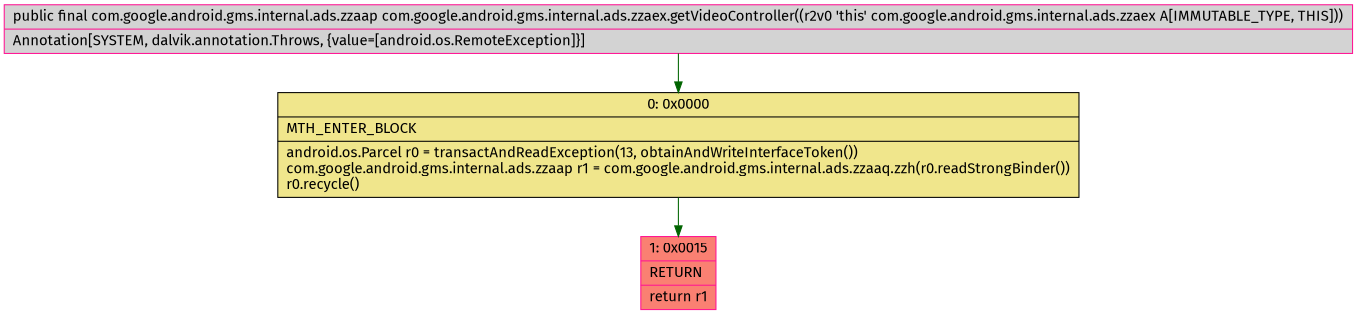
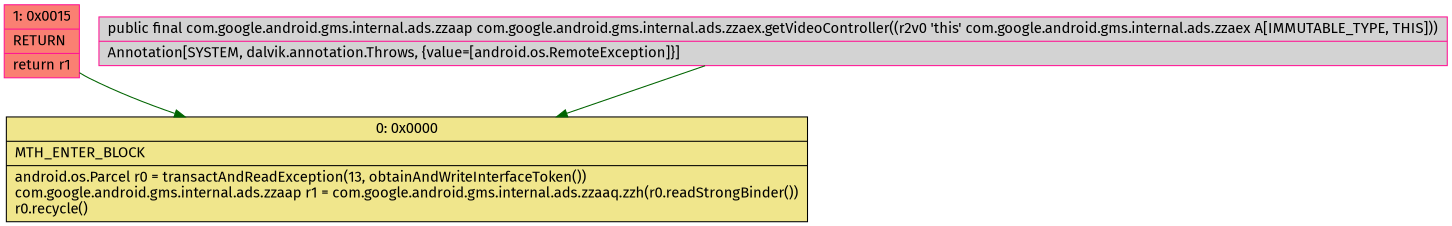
edge "0: 0x0000" -> "1: 0x0015": reversed
